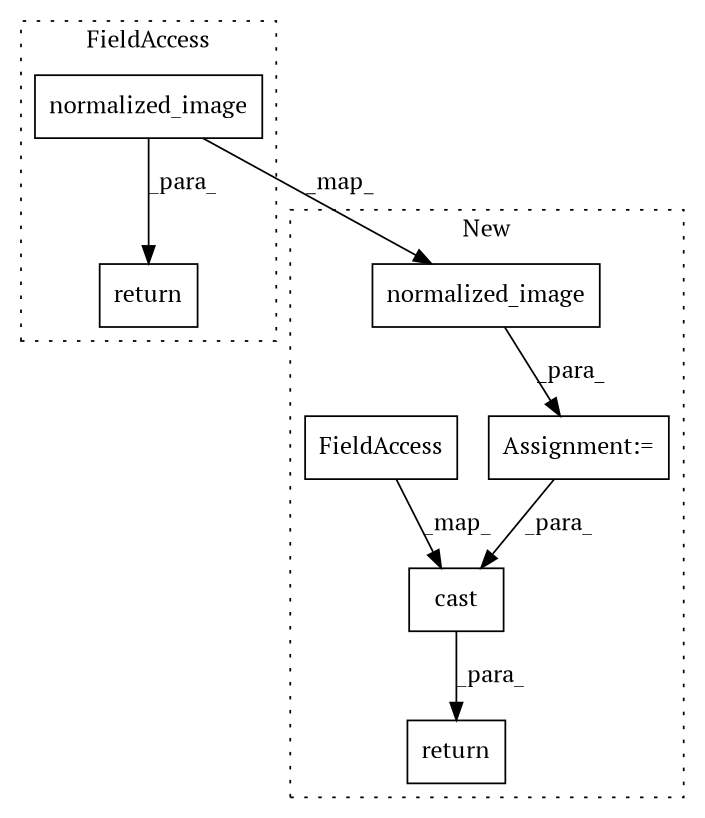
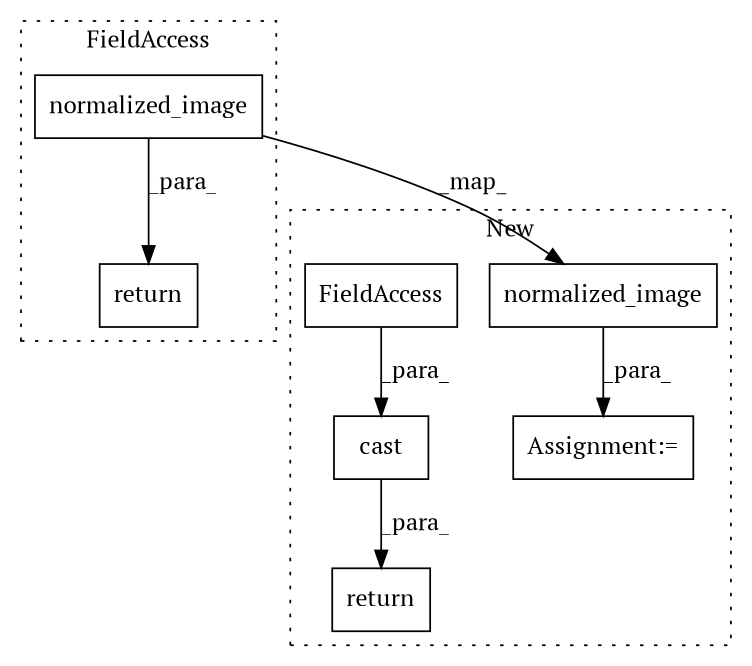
edge "Assignment:=" -> "cast": removed, label "_para_"
edge "FieldAccess" -> "cast": label "_map_" -> "_para_"
